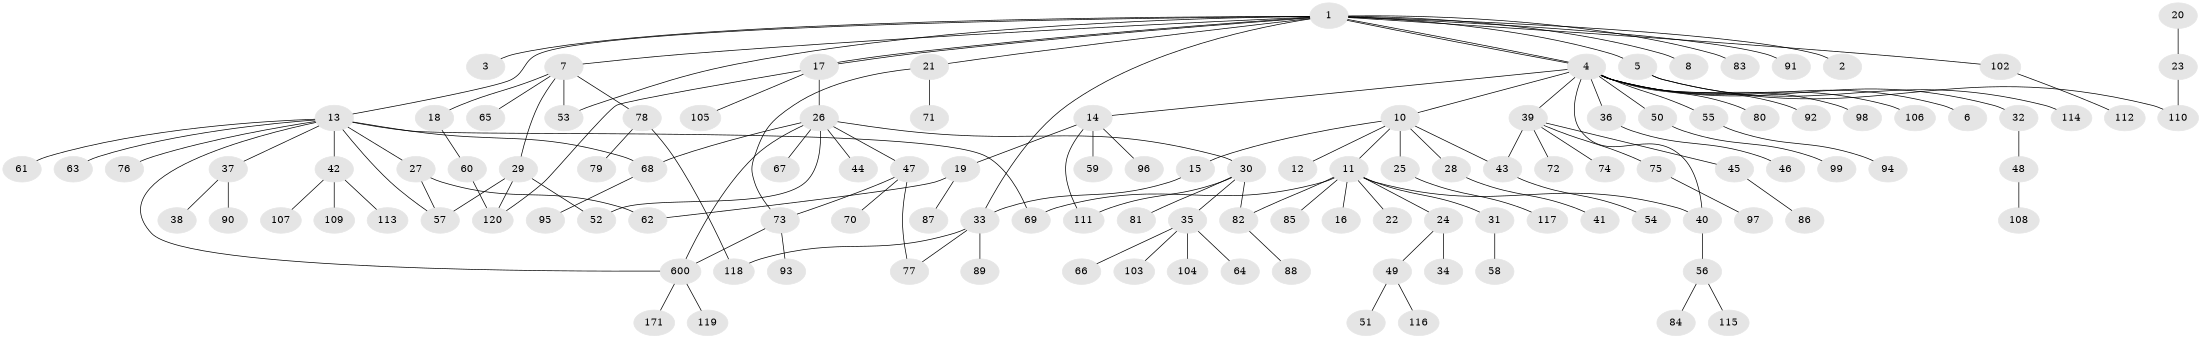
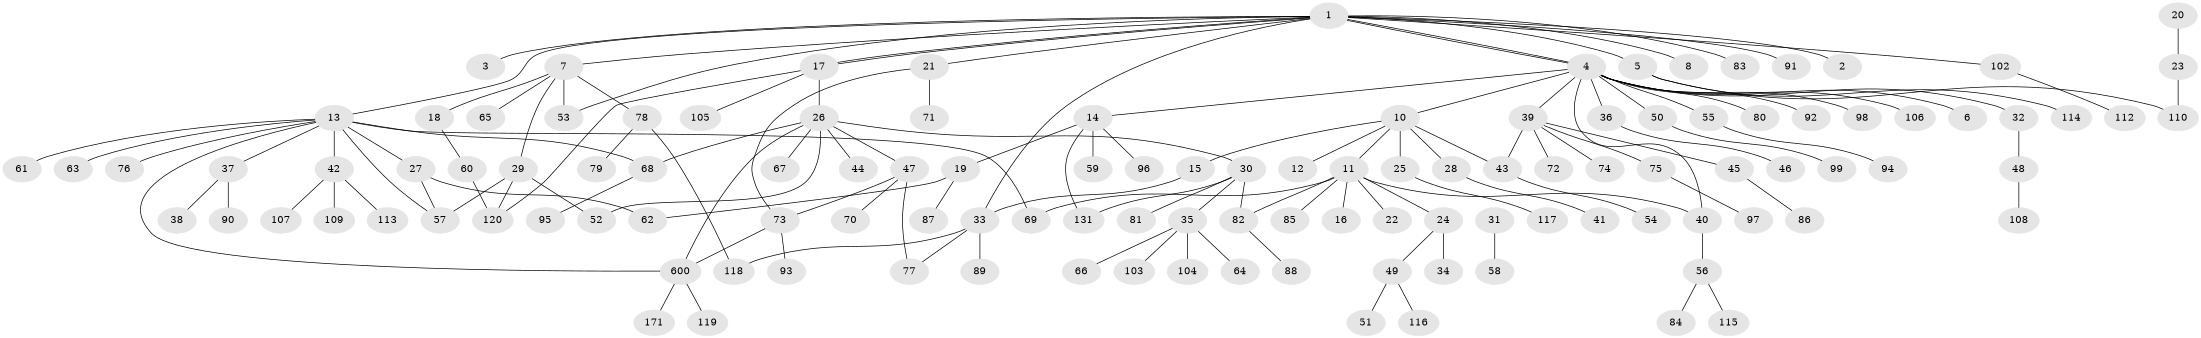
edge "11" -- "31": removed
node "111": label "111" -> "131"
